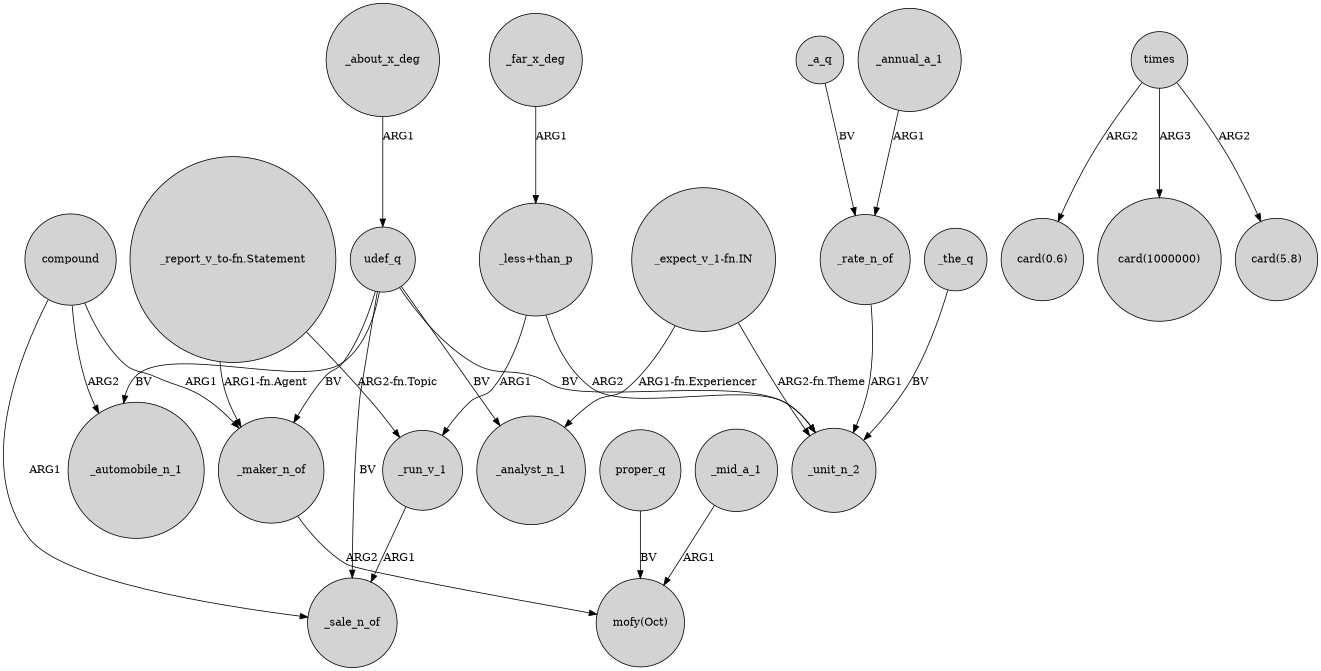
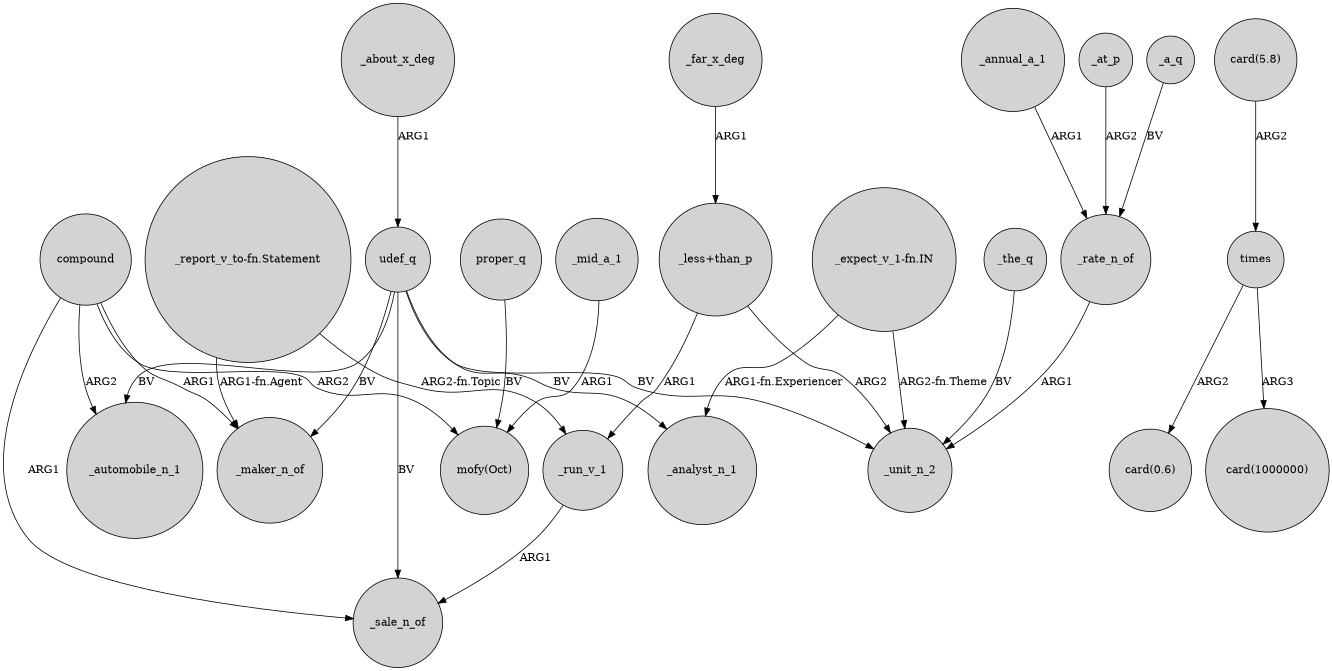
node "_at_p": added
edge "times" -> "card(5.8)": reversed
edge "_maker_n_of" -> "mofy(Oct)": now "compound" -> "mofy(Oct)"
